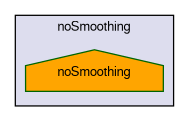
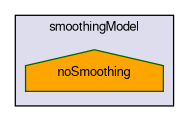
cluster "noSmoothing": label "noSmoothing" -> "smoothingModel"
